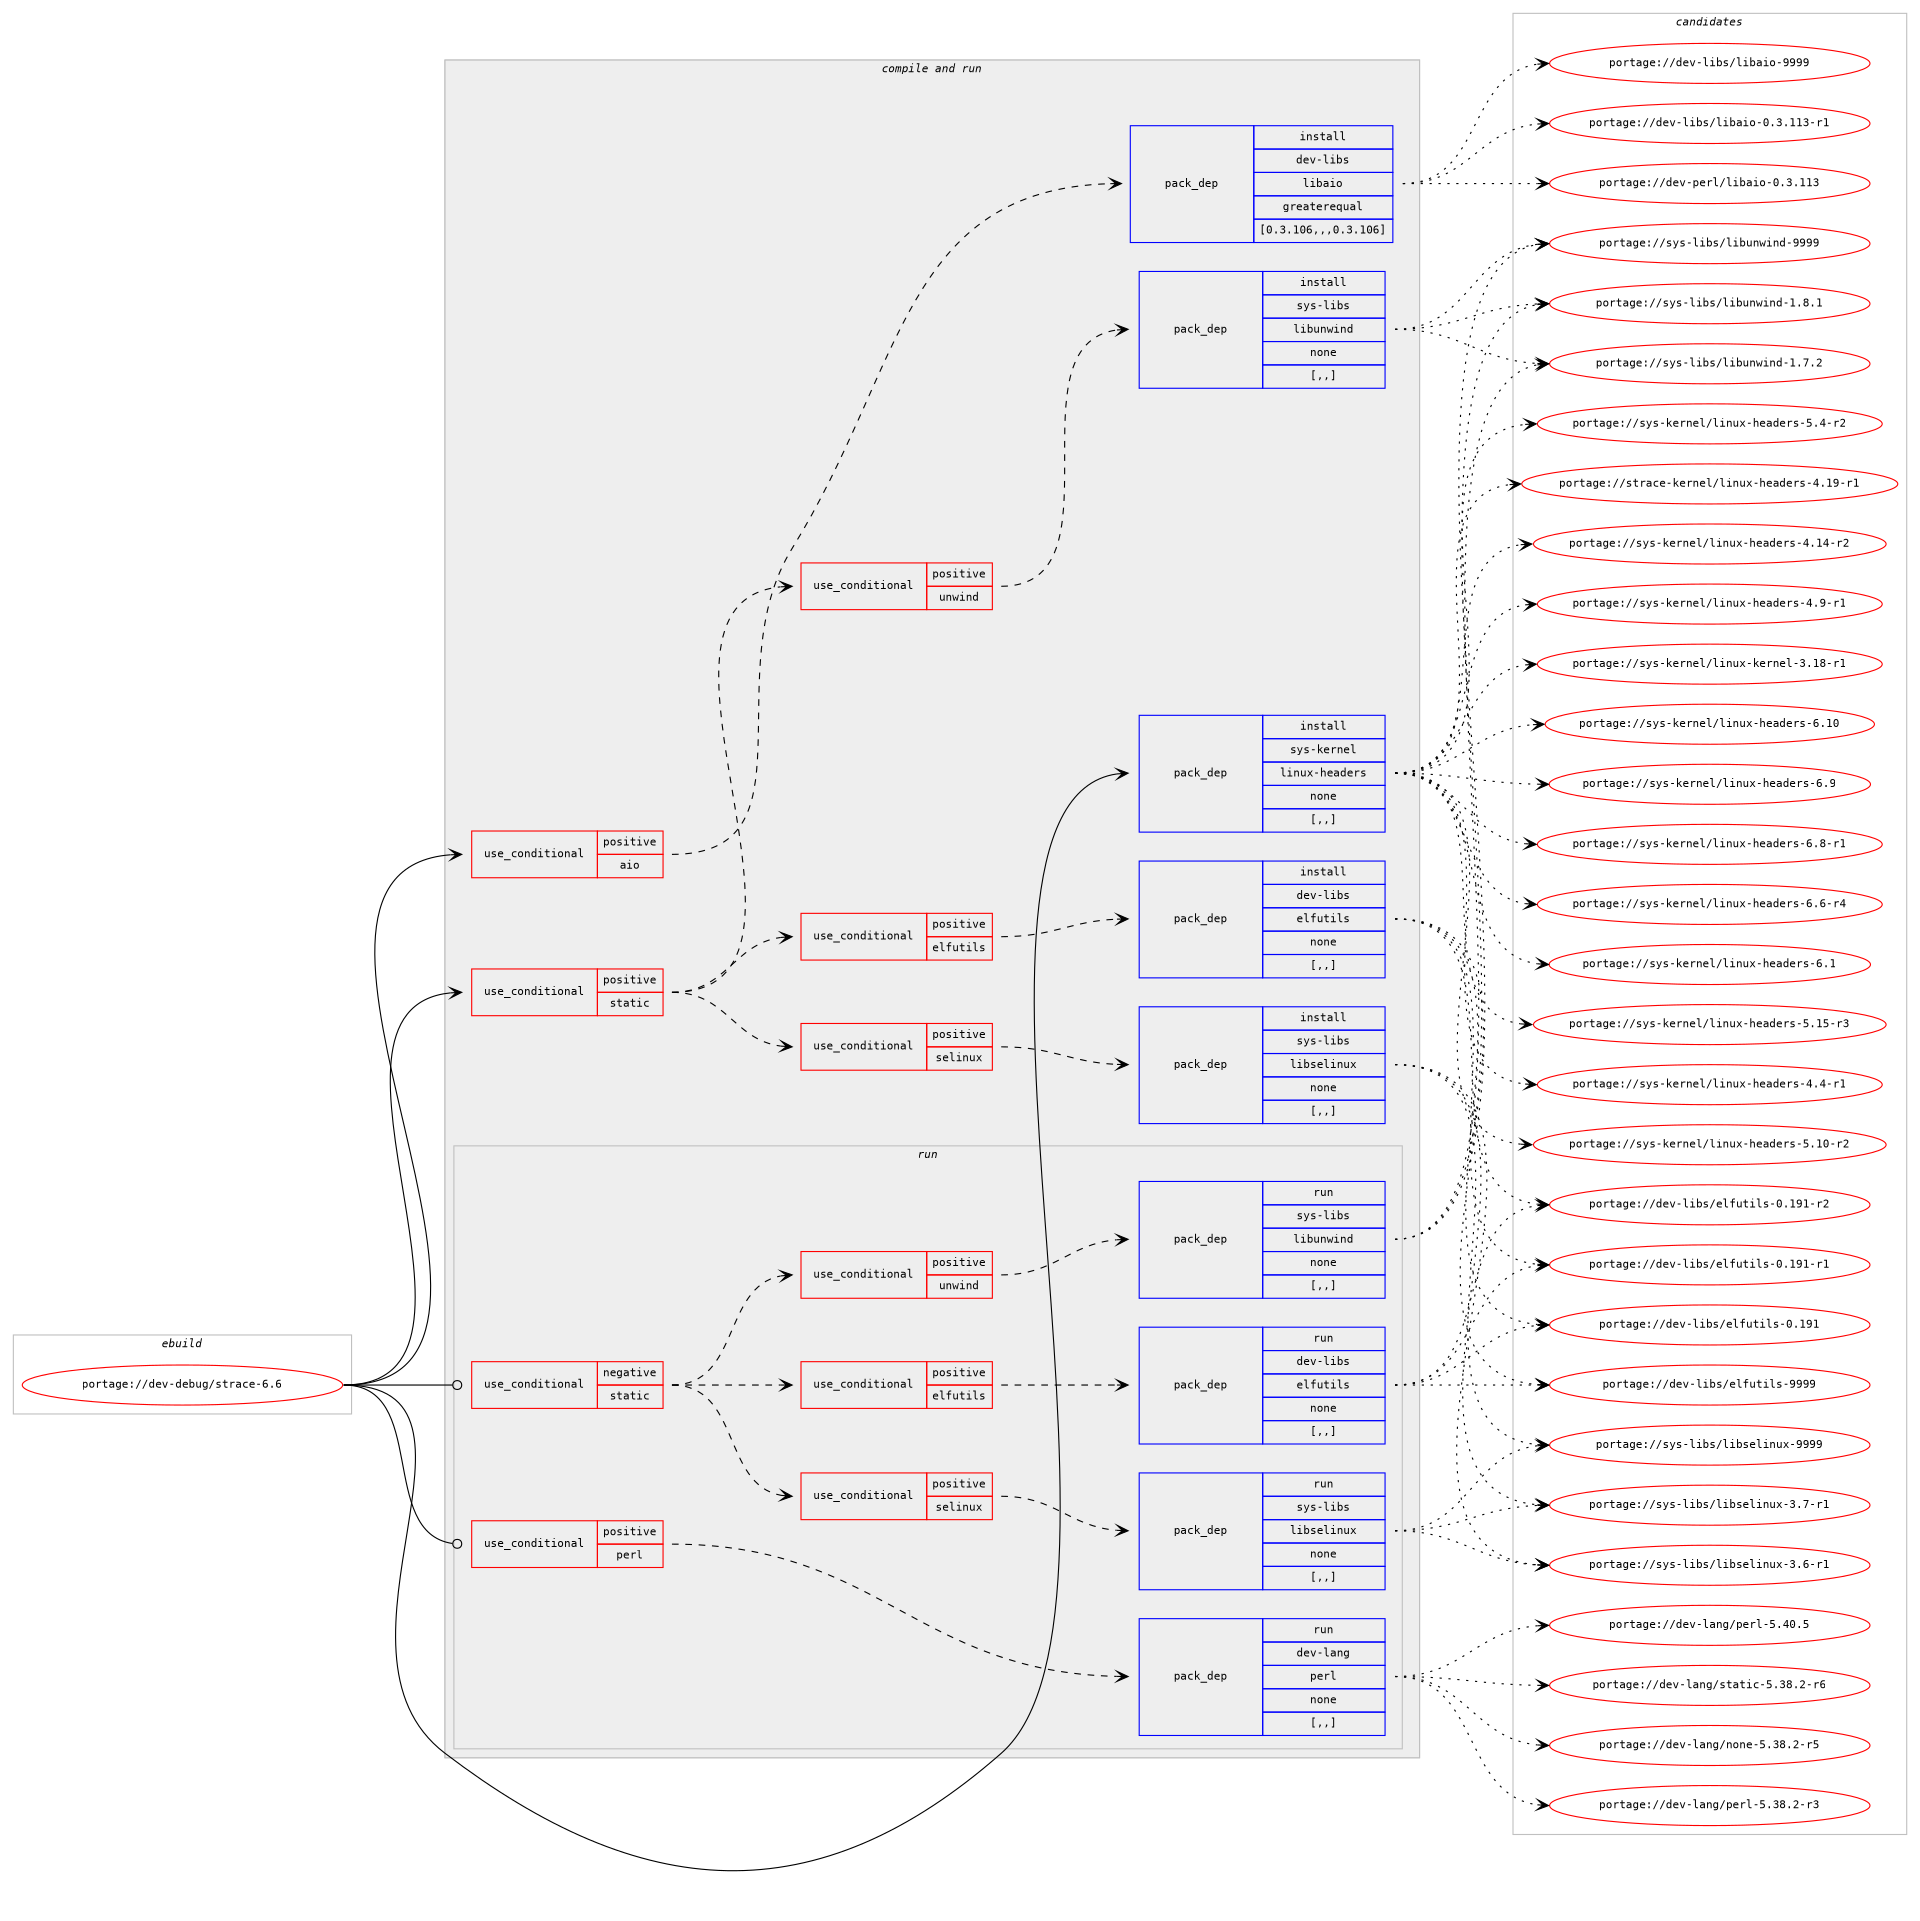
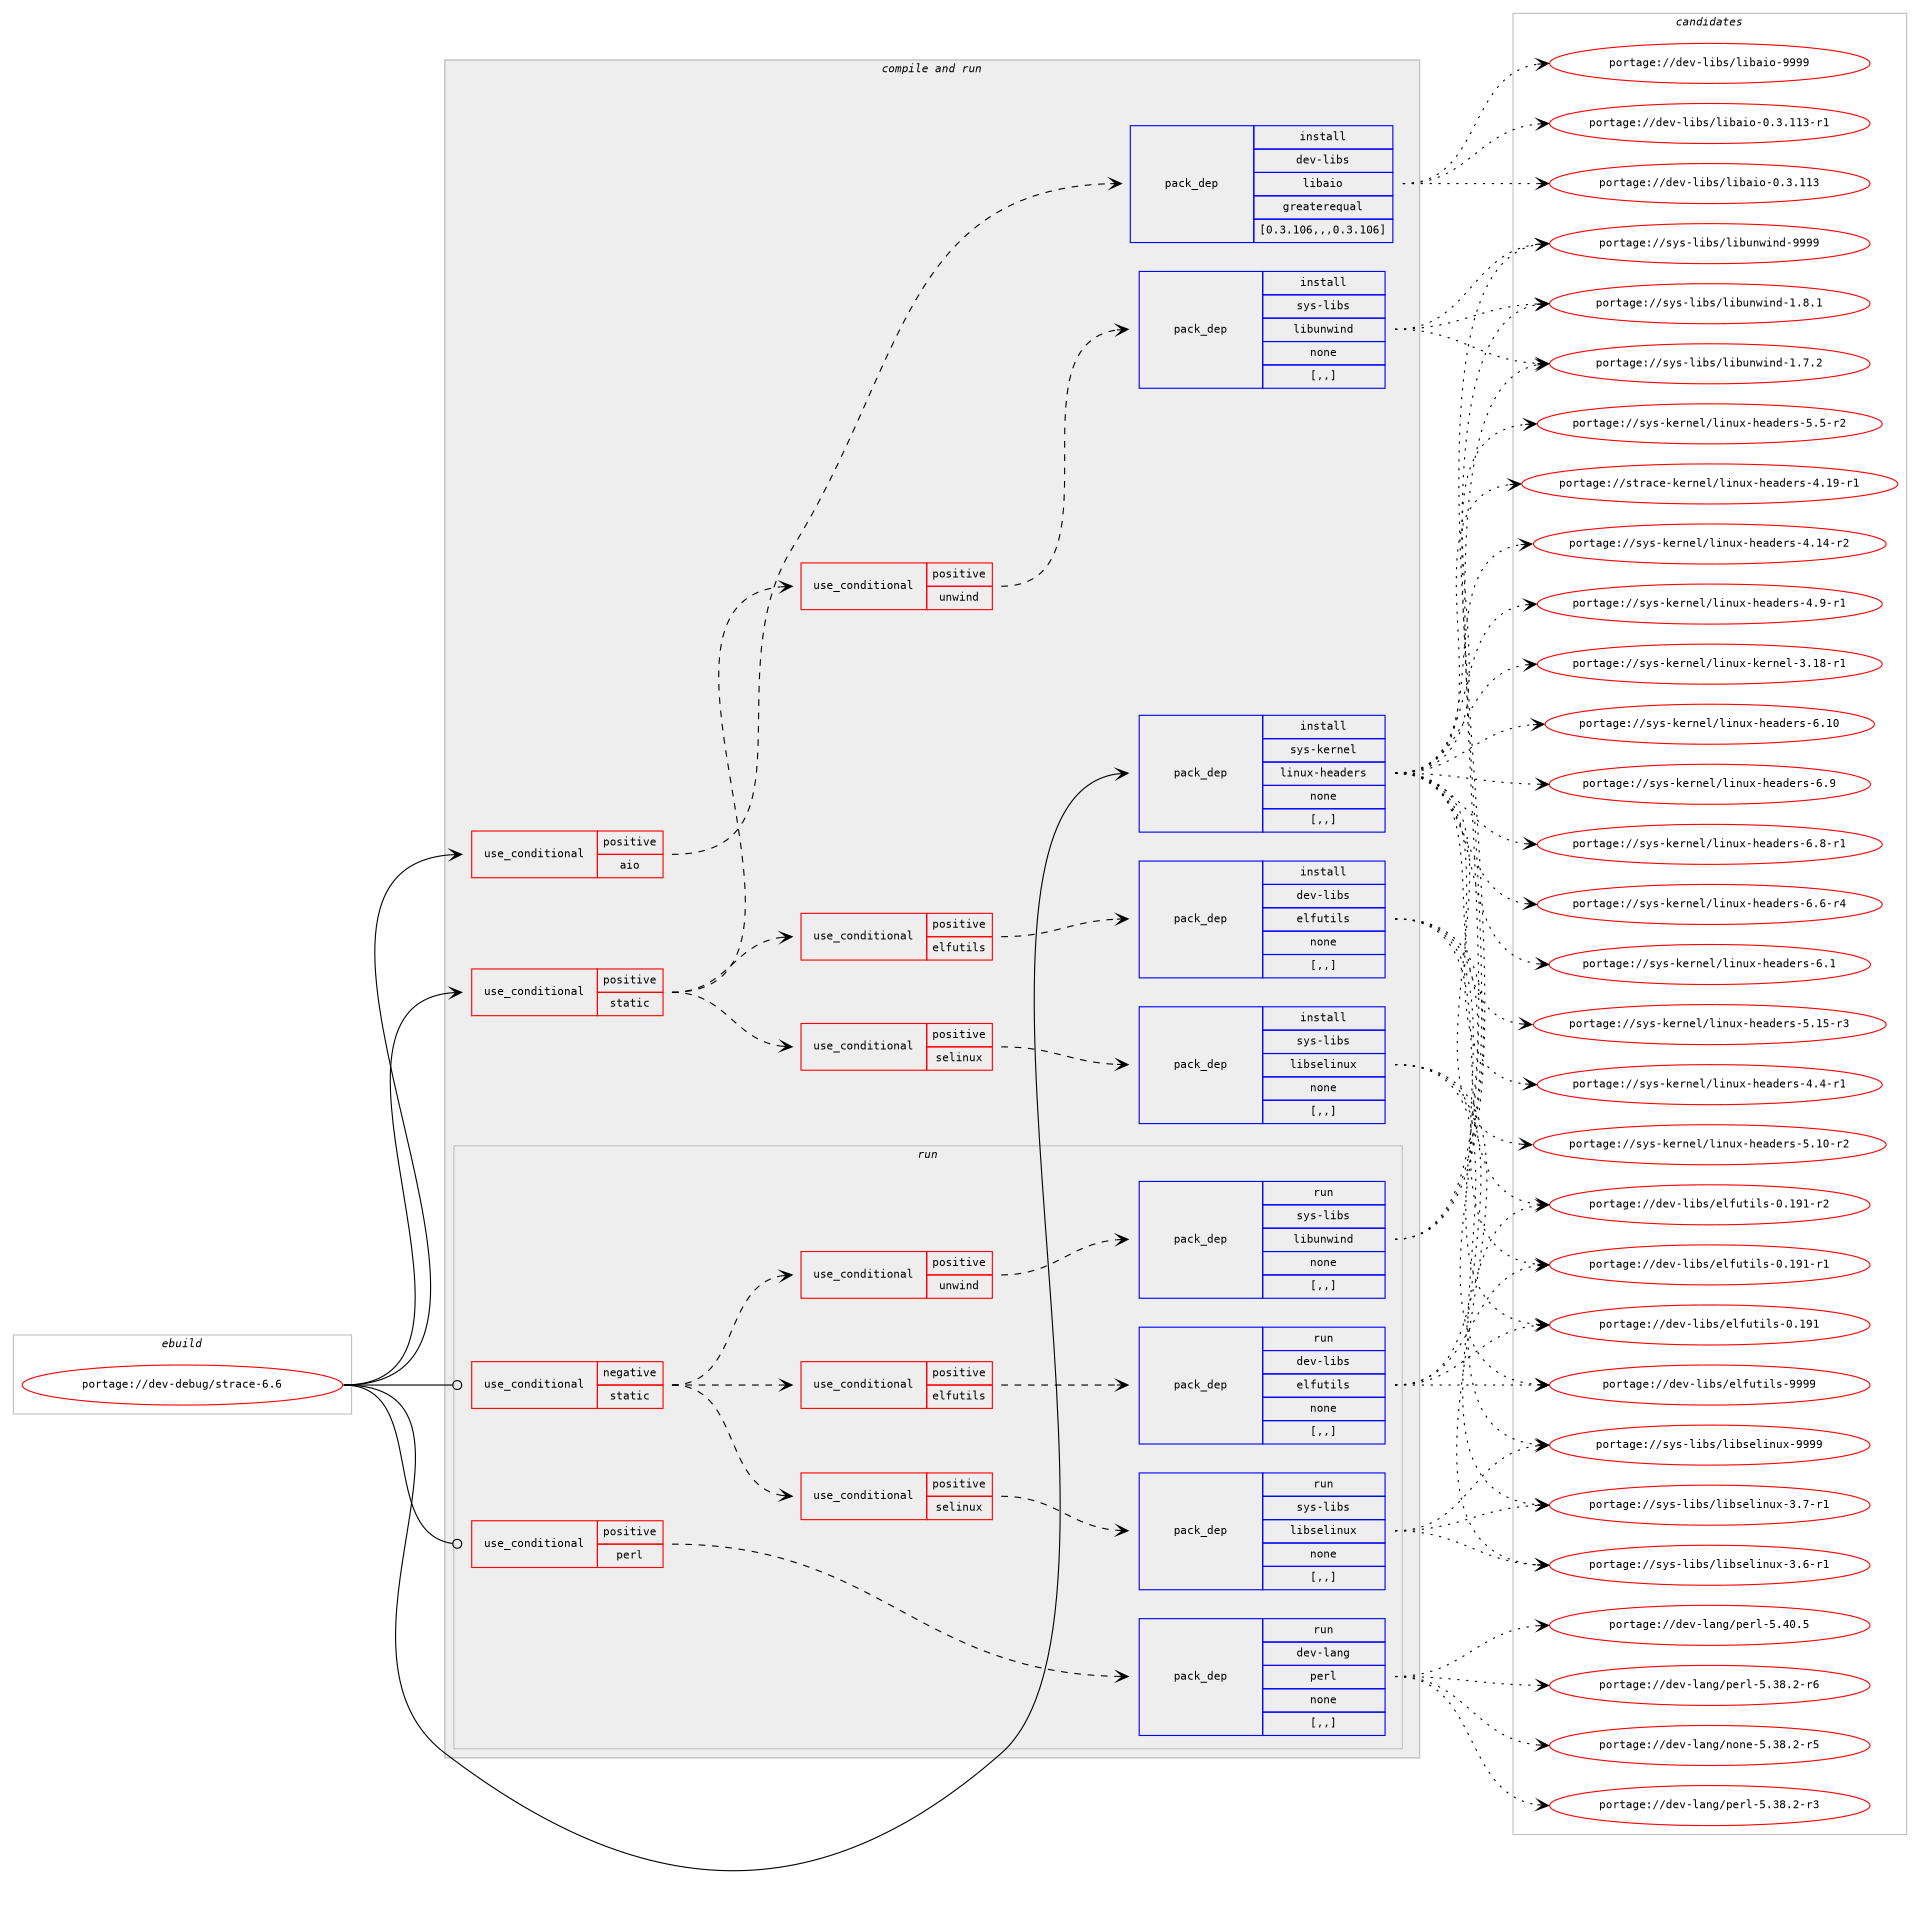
node "portage://dev-perl/libaio-0.3.113": label "portage://dev-perl/libaio-0.3.113" -> "portage://dev-libs/libaio-0.3.113"
node "portage://sys-kernel/linux-headers-5.4-r2": label "portage://sys-kernel/linux-headers-5.4-r2" -> "portage://sys-kernel/linux-headers-5.5-r2"
node "portage://dev-lang/static-5.38.2-r6": label "portage://dev-lang/static-5.38.2-r6" -> "portage://dev-lang/perl-5.38.2-r6"
